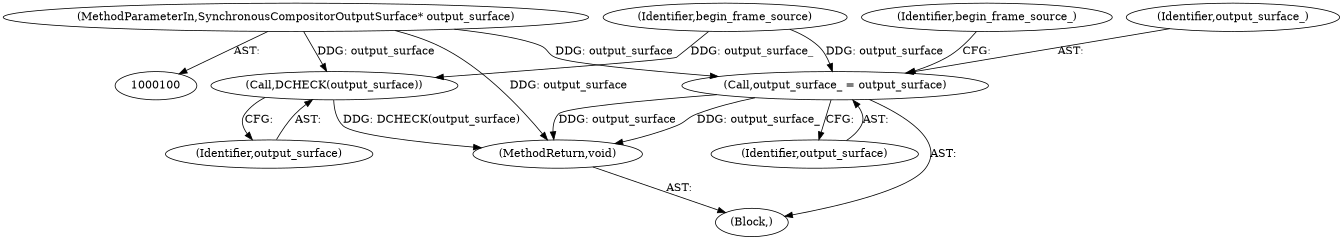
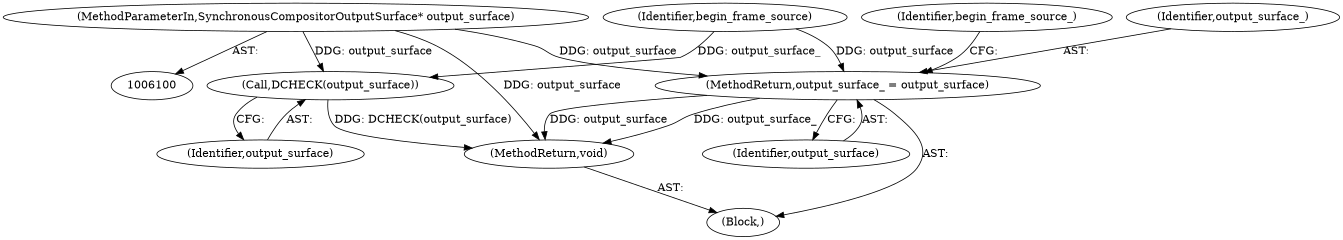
node "1000100": label "1000100" -> "1006100"
node "(Call,output_surface_ = output_surface)": label "(Call,output_surface_ = output_surface)" -> "(MethodReturn,output_surface_ = output_surface)"
